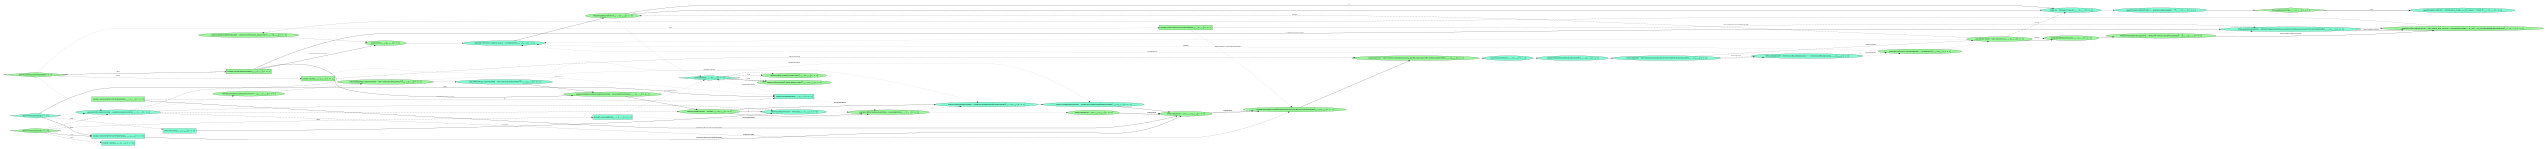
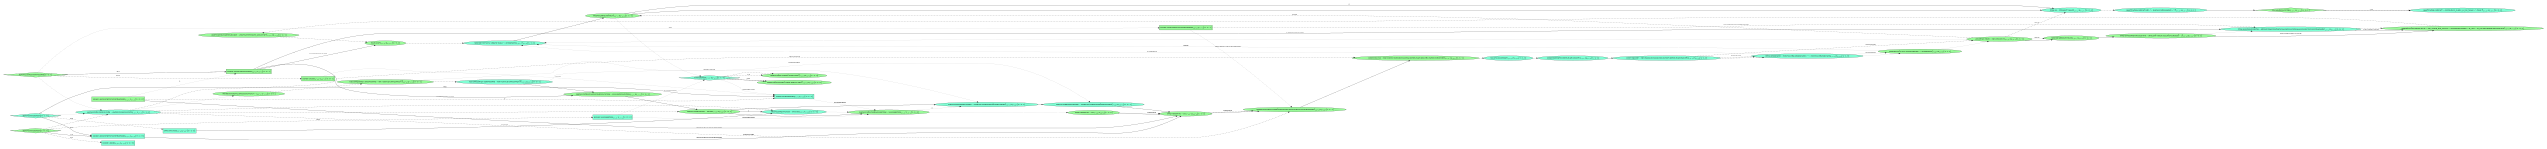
edge "boolean useSchemaFromCommitMetadata@@@2@@@['1', '0', '0']" -> "boolean syncAsDataSourceTable@@@2@@@['0', '0', '1']": added, label "0"
edge "boolean isManagedTable@@@2@@@['0', '1', '0']" -> "isManagedTable@@@18@@@['1', '1', '0']": reversed
